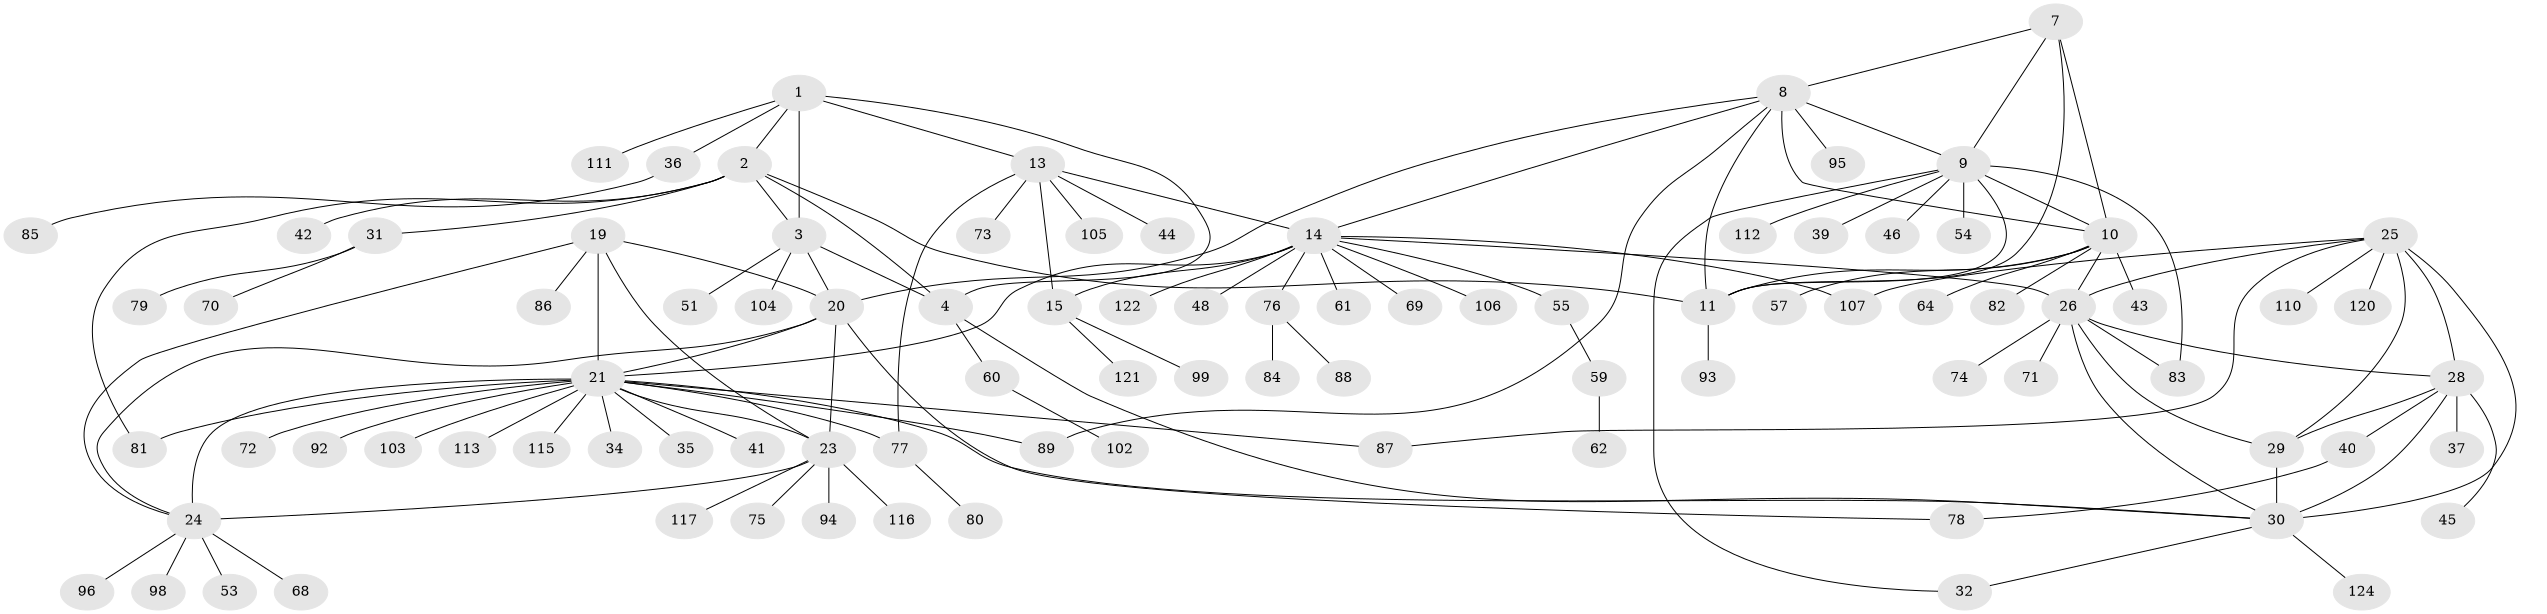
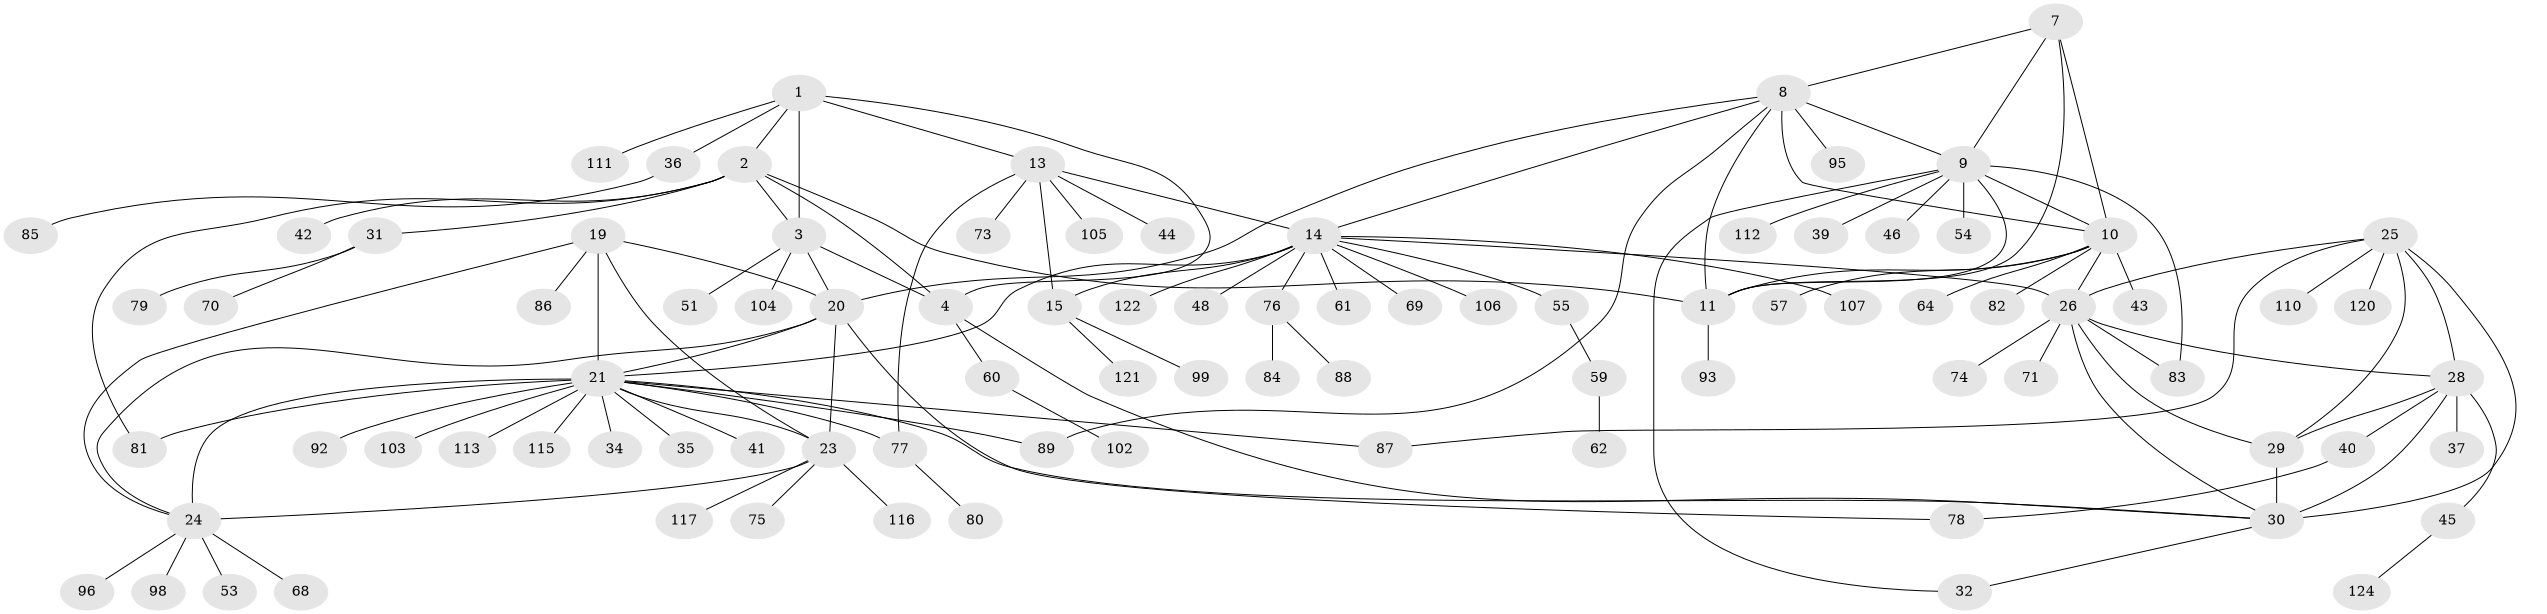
edge "25" -- "107": removed
node "72": removed
node "94": removed
edge "30" -- "124": now "45" -- "124"
